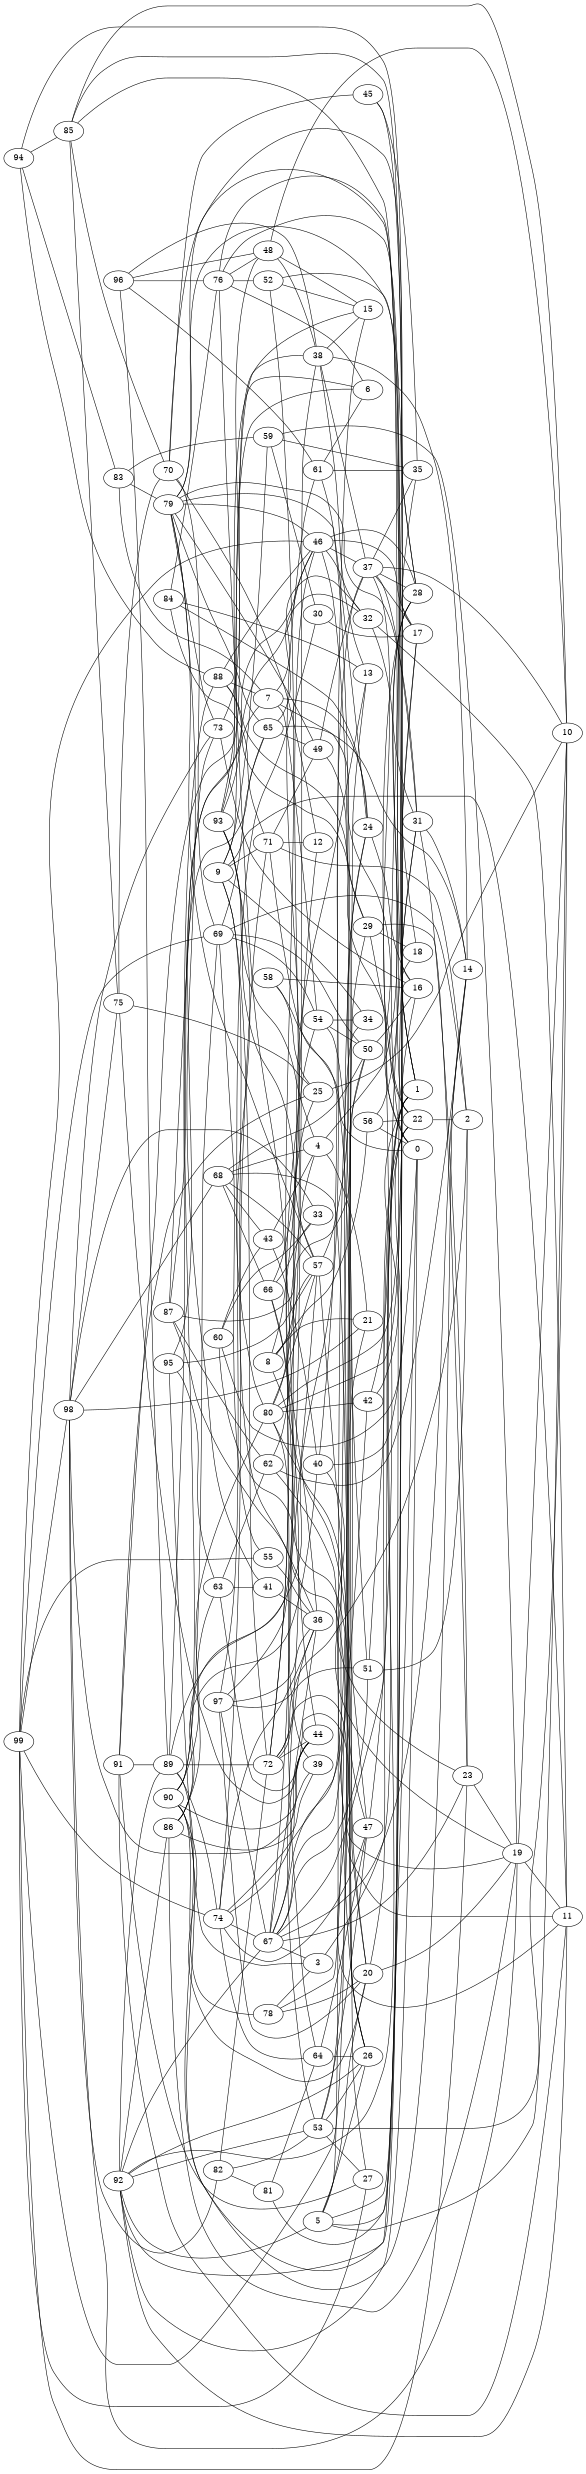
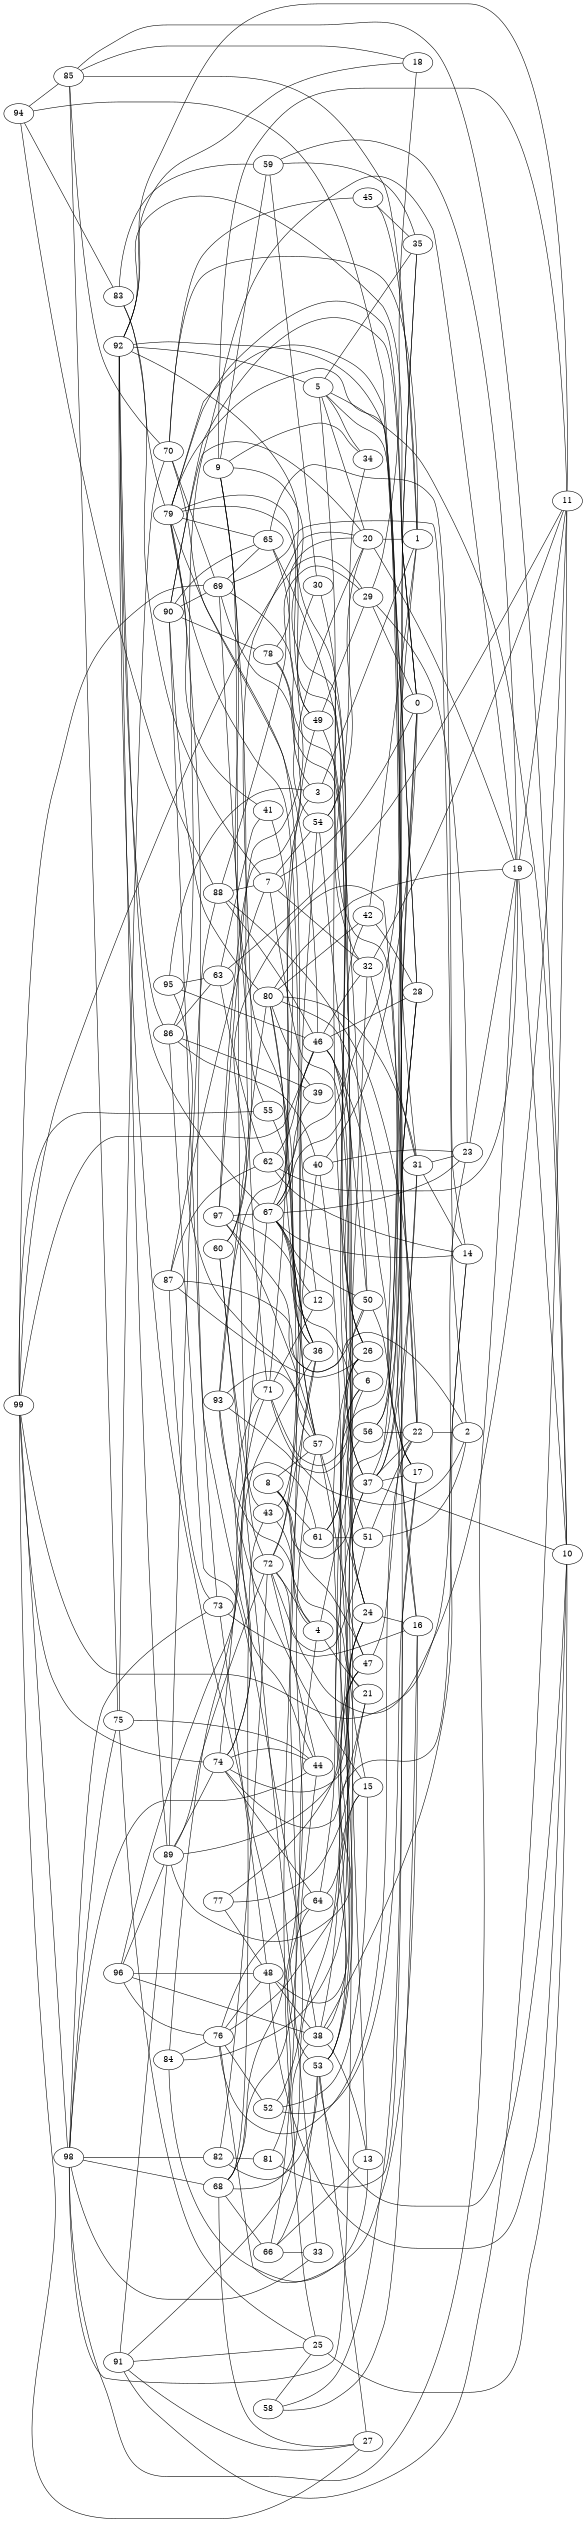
node "77": added
